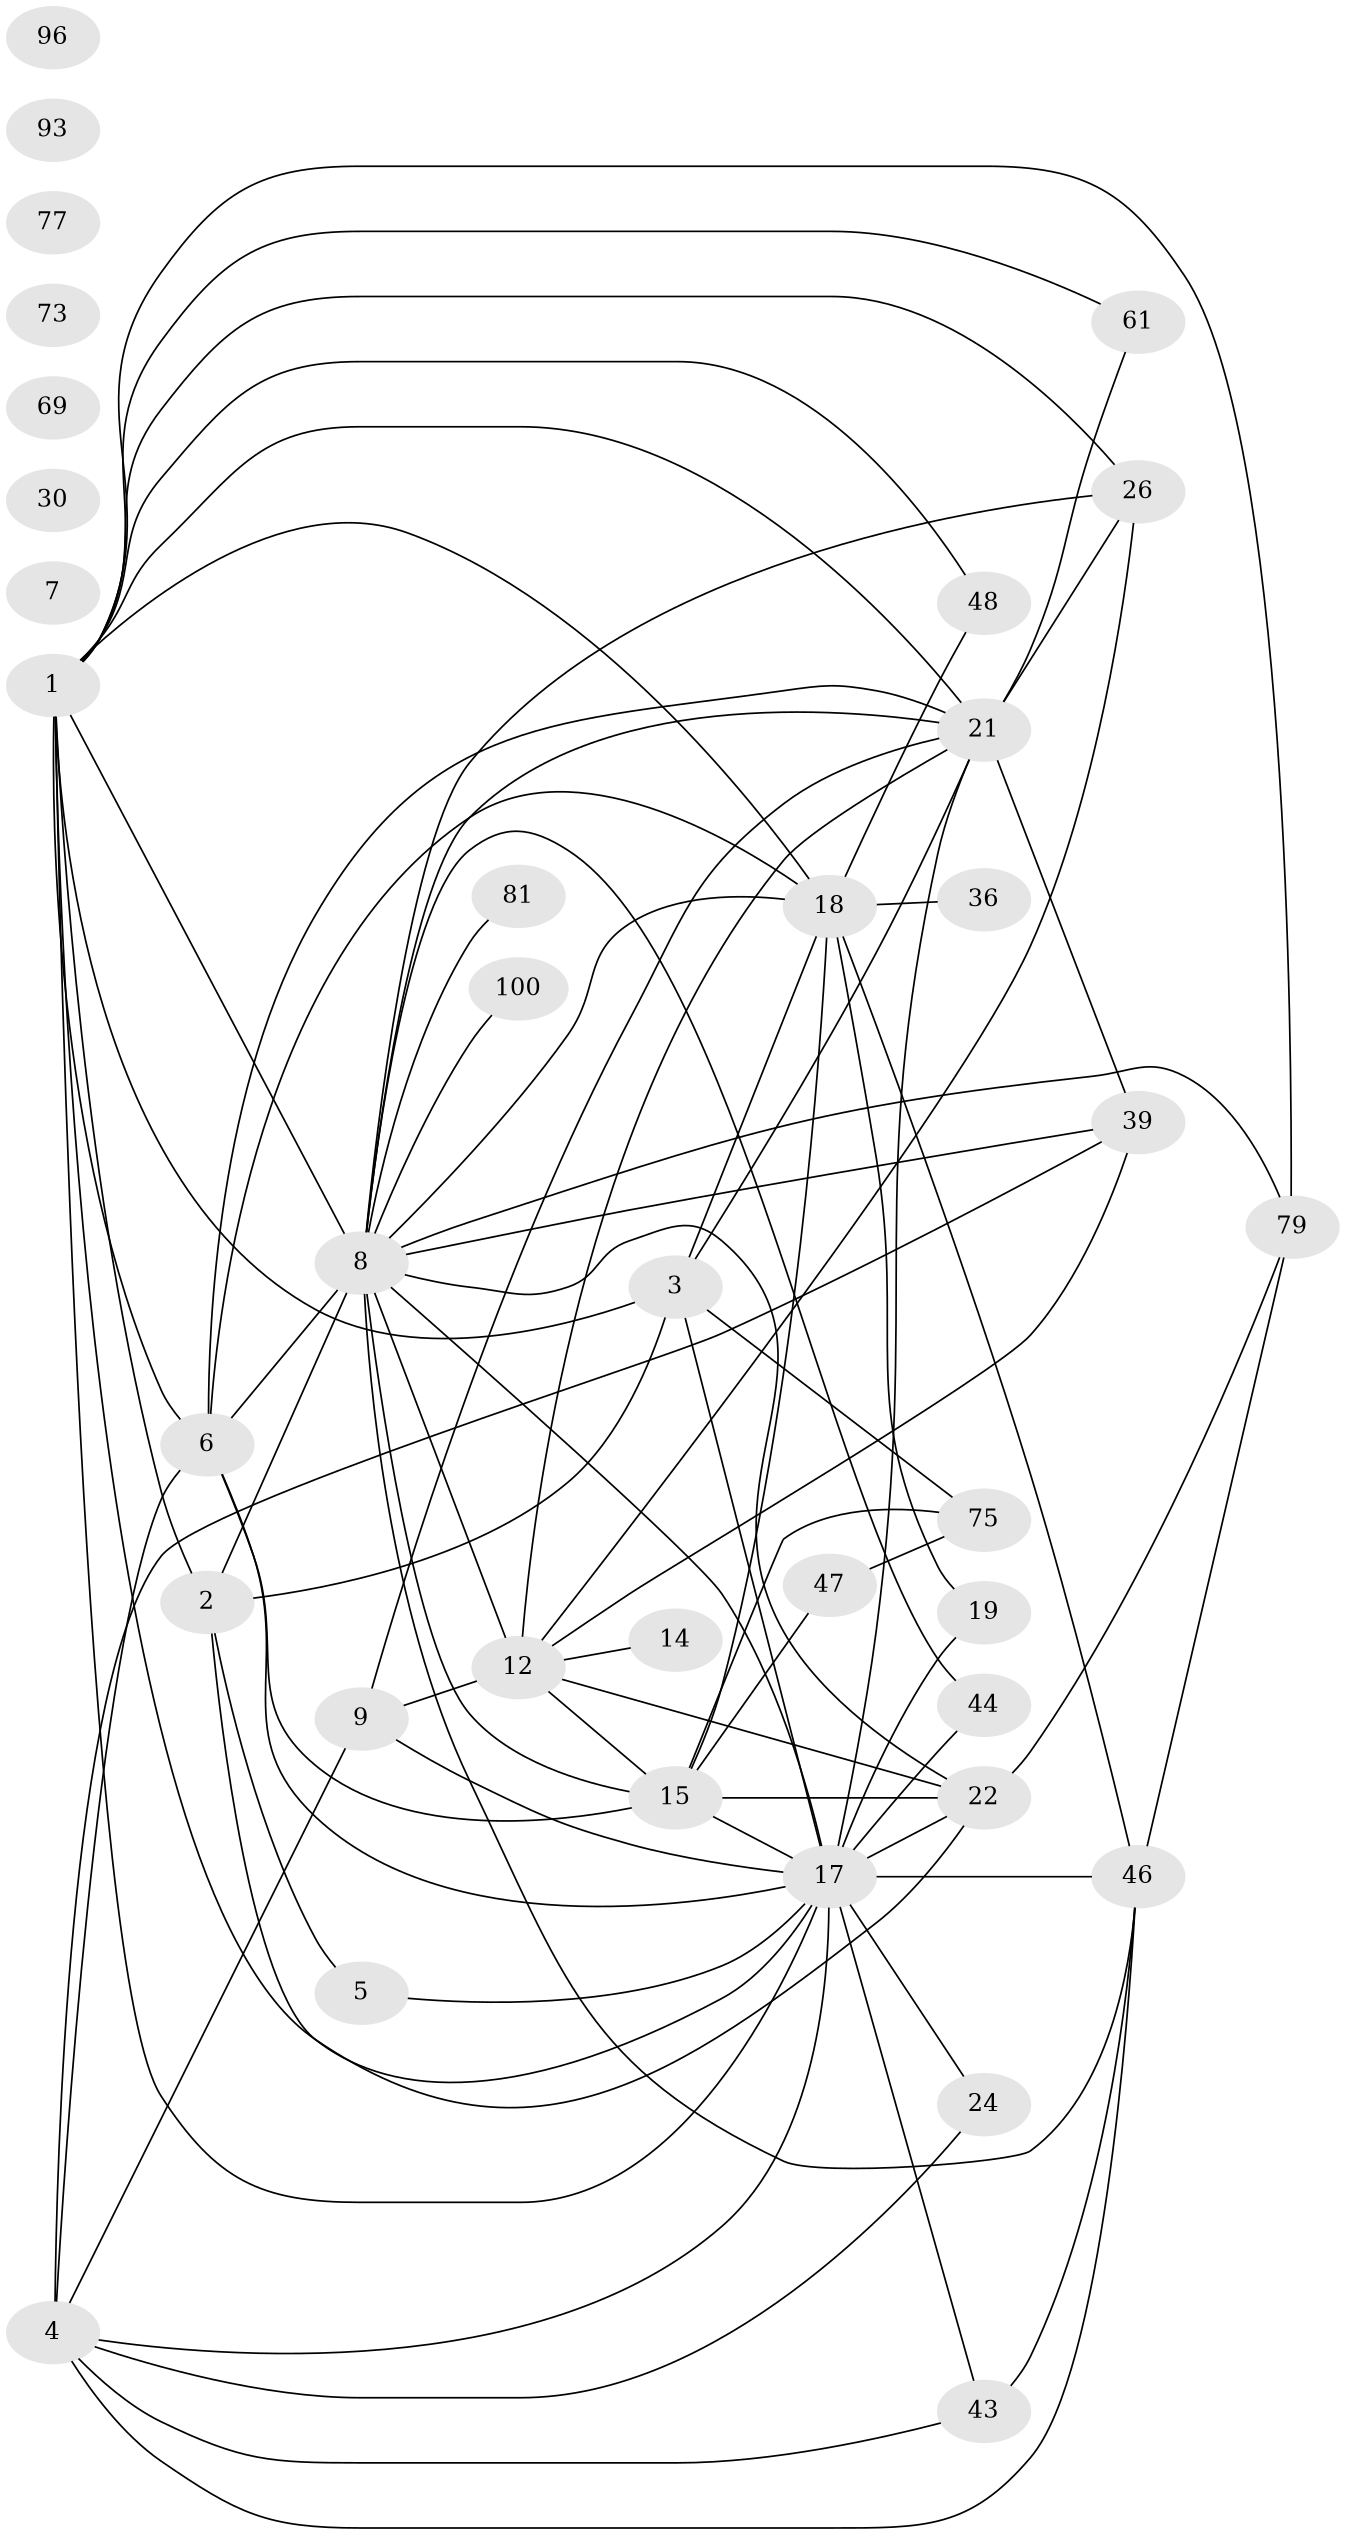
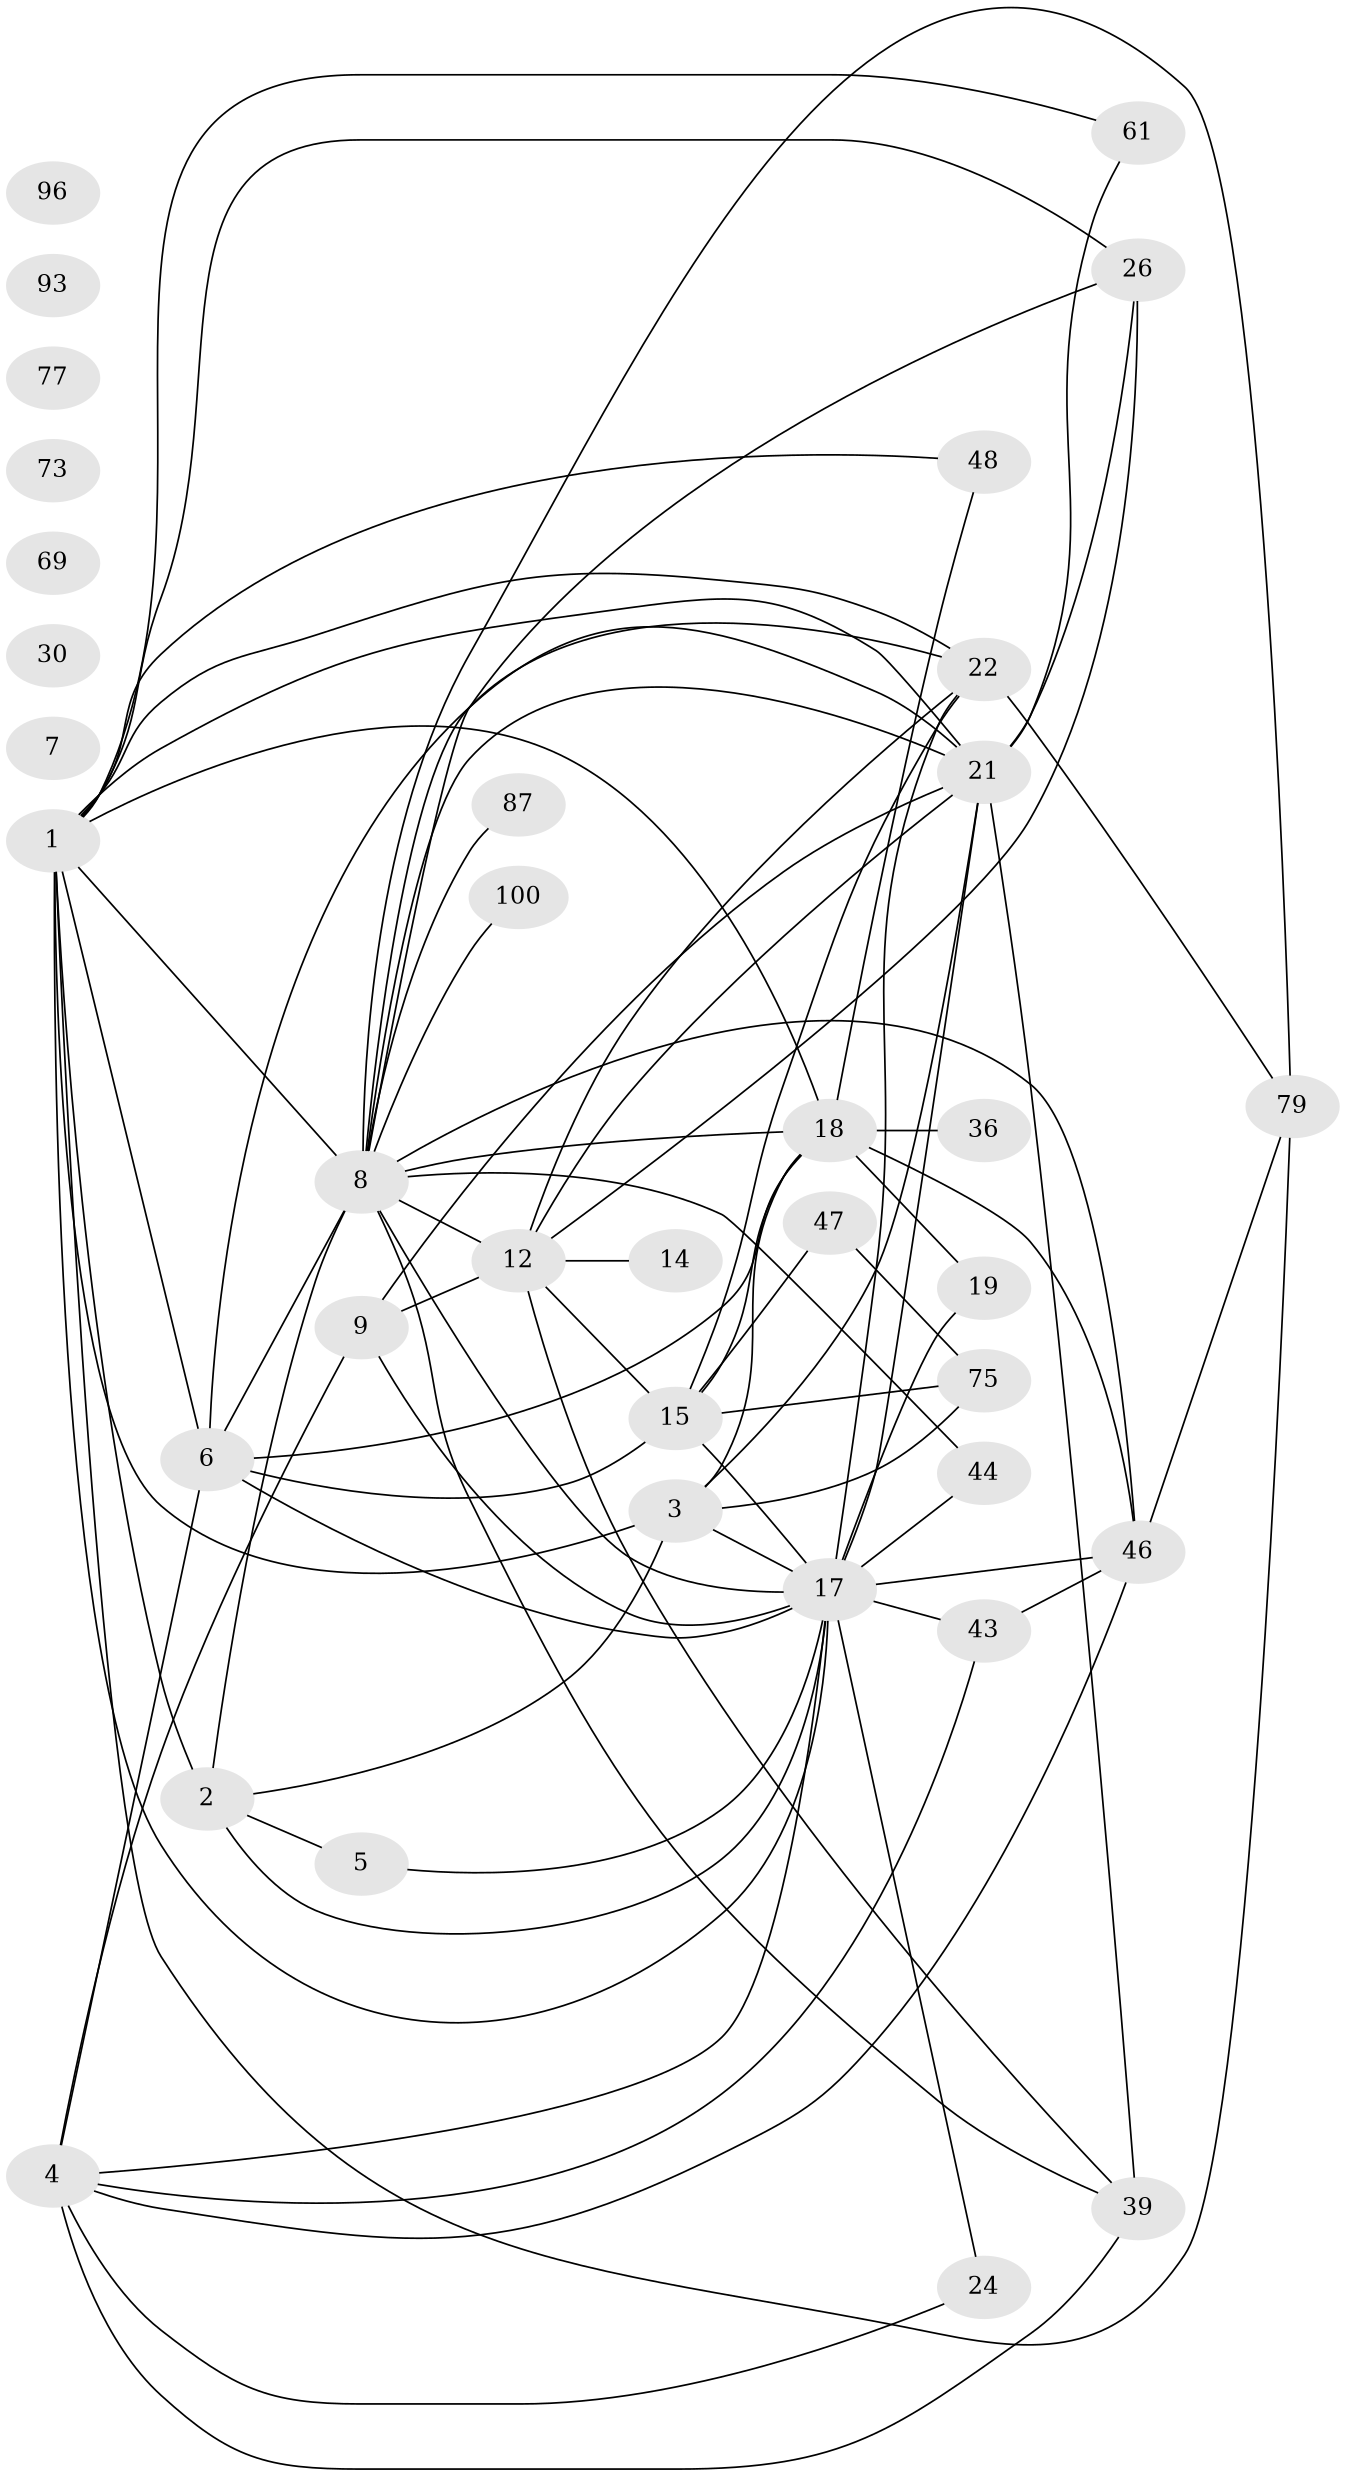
node "81": label "81" -> "87"
edge "8" -- "15": removed
